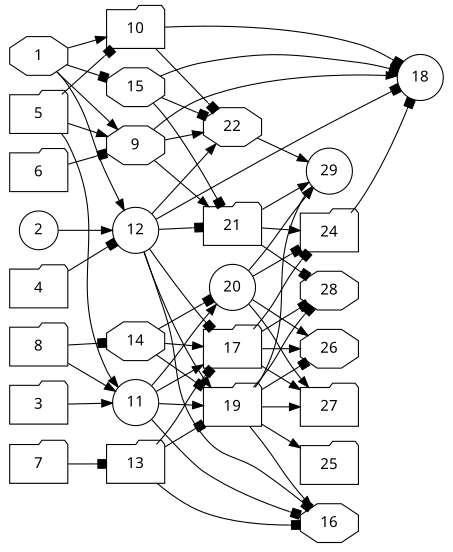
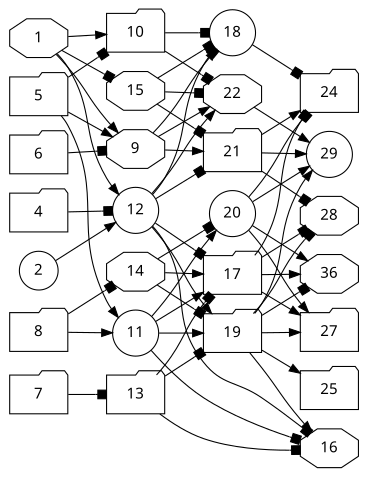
edge "24" -> "18": reversed
node "26": label "26" -> "36"
node "3": removed
